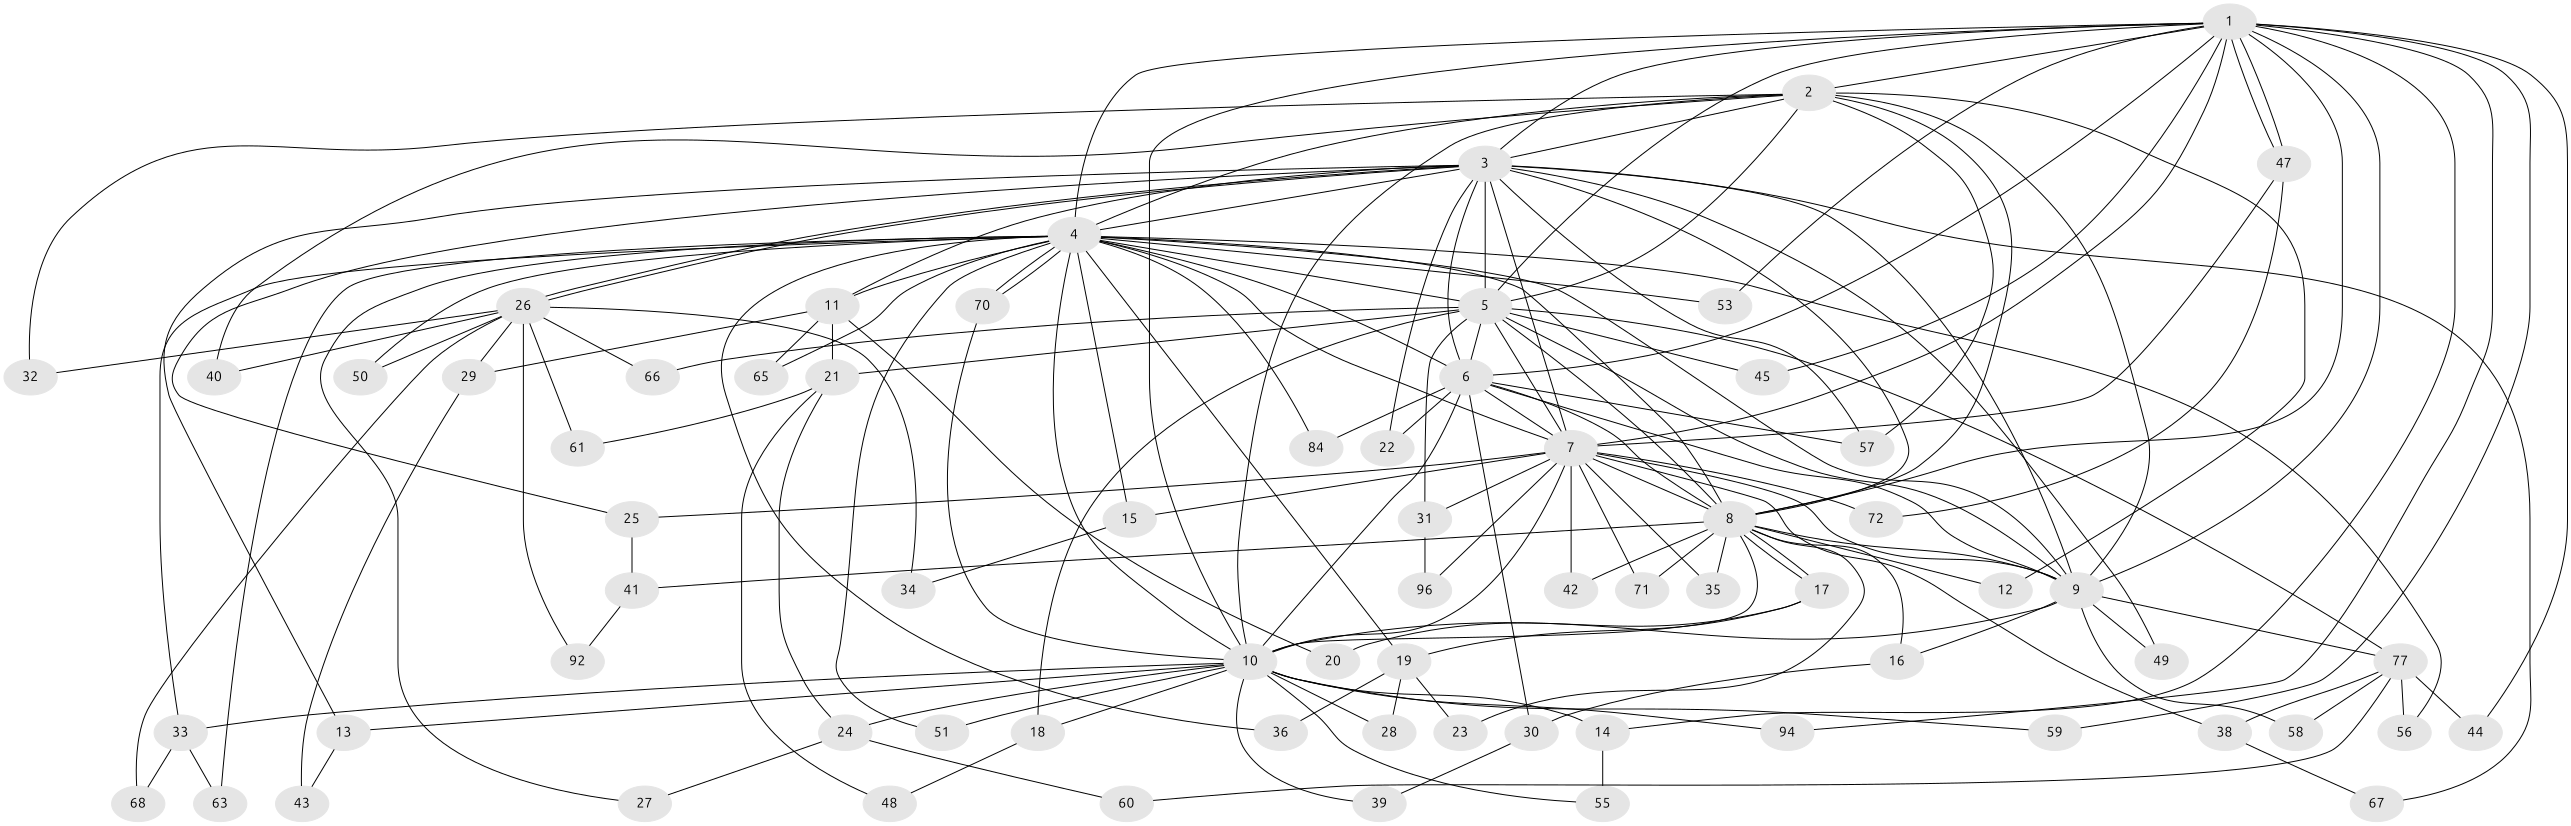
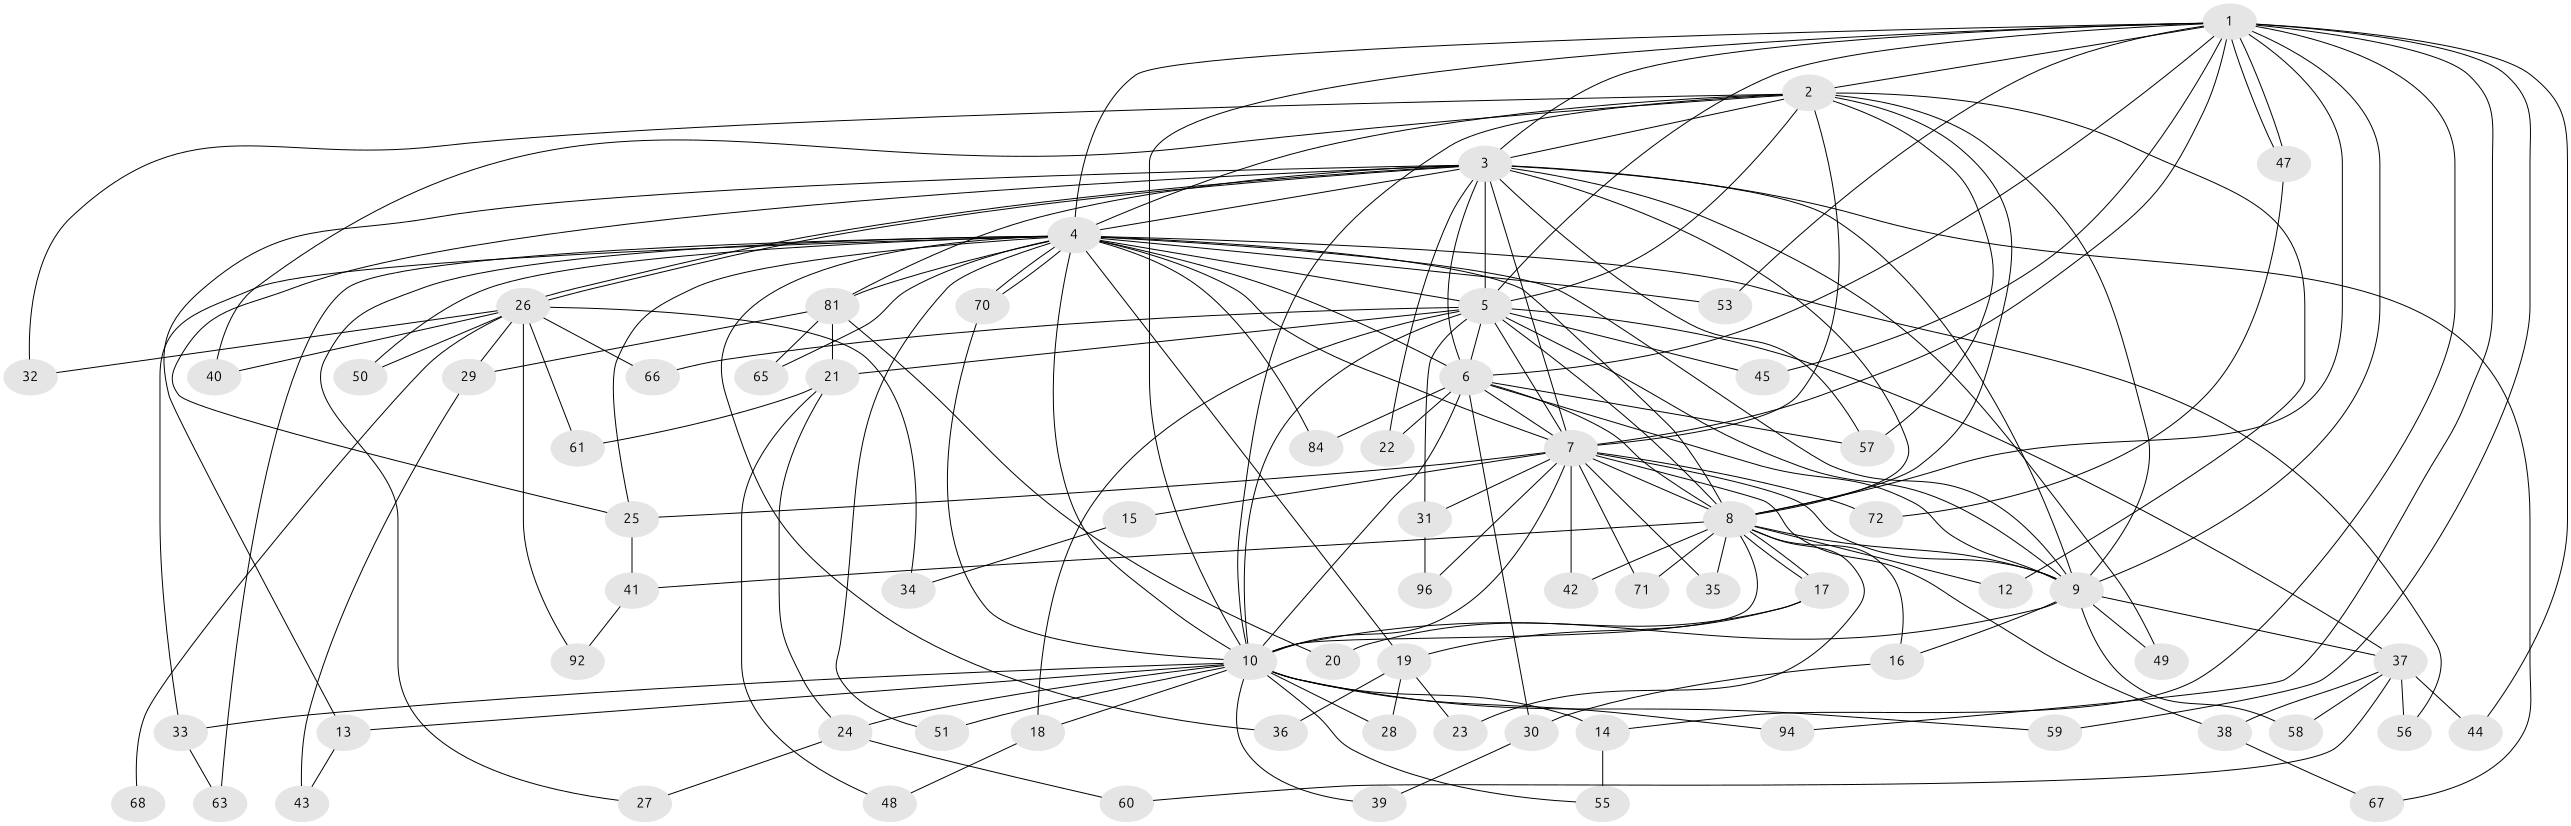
node "11": label "11" -> "81"
edge "4" -- "15": now "4" -- "25"
edge "47" -- "7": now "2" -- "7"
edge "5" -- "10": added
node "77": label "77" -> "37"
edge "33" -- "68": removed
